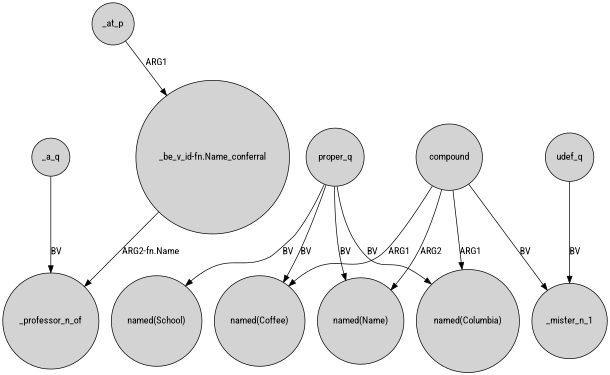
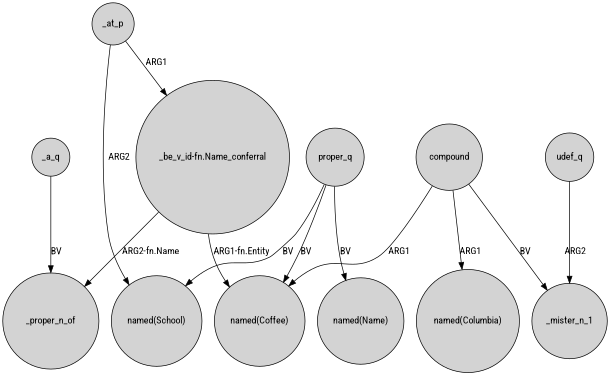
edge "_at_p" -> "named(School)": added, label "ARG2"
edge "compound" -> "named(Name)": removed, label "ARG2"
edge "proper_q" -> "named(Columbia)": removed, label "BV"
edge "udef_q" -> "_mister_n_1": label "BV" -> "ARG2"
edge "_be_v_id-fn.Name_conferral" -> "named(Coffee)": added, label "ARG1-fn.Entity"
node "_professor_n_of": label "_professor_n_of" -> "_proper_n_of"
